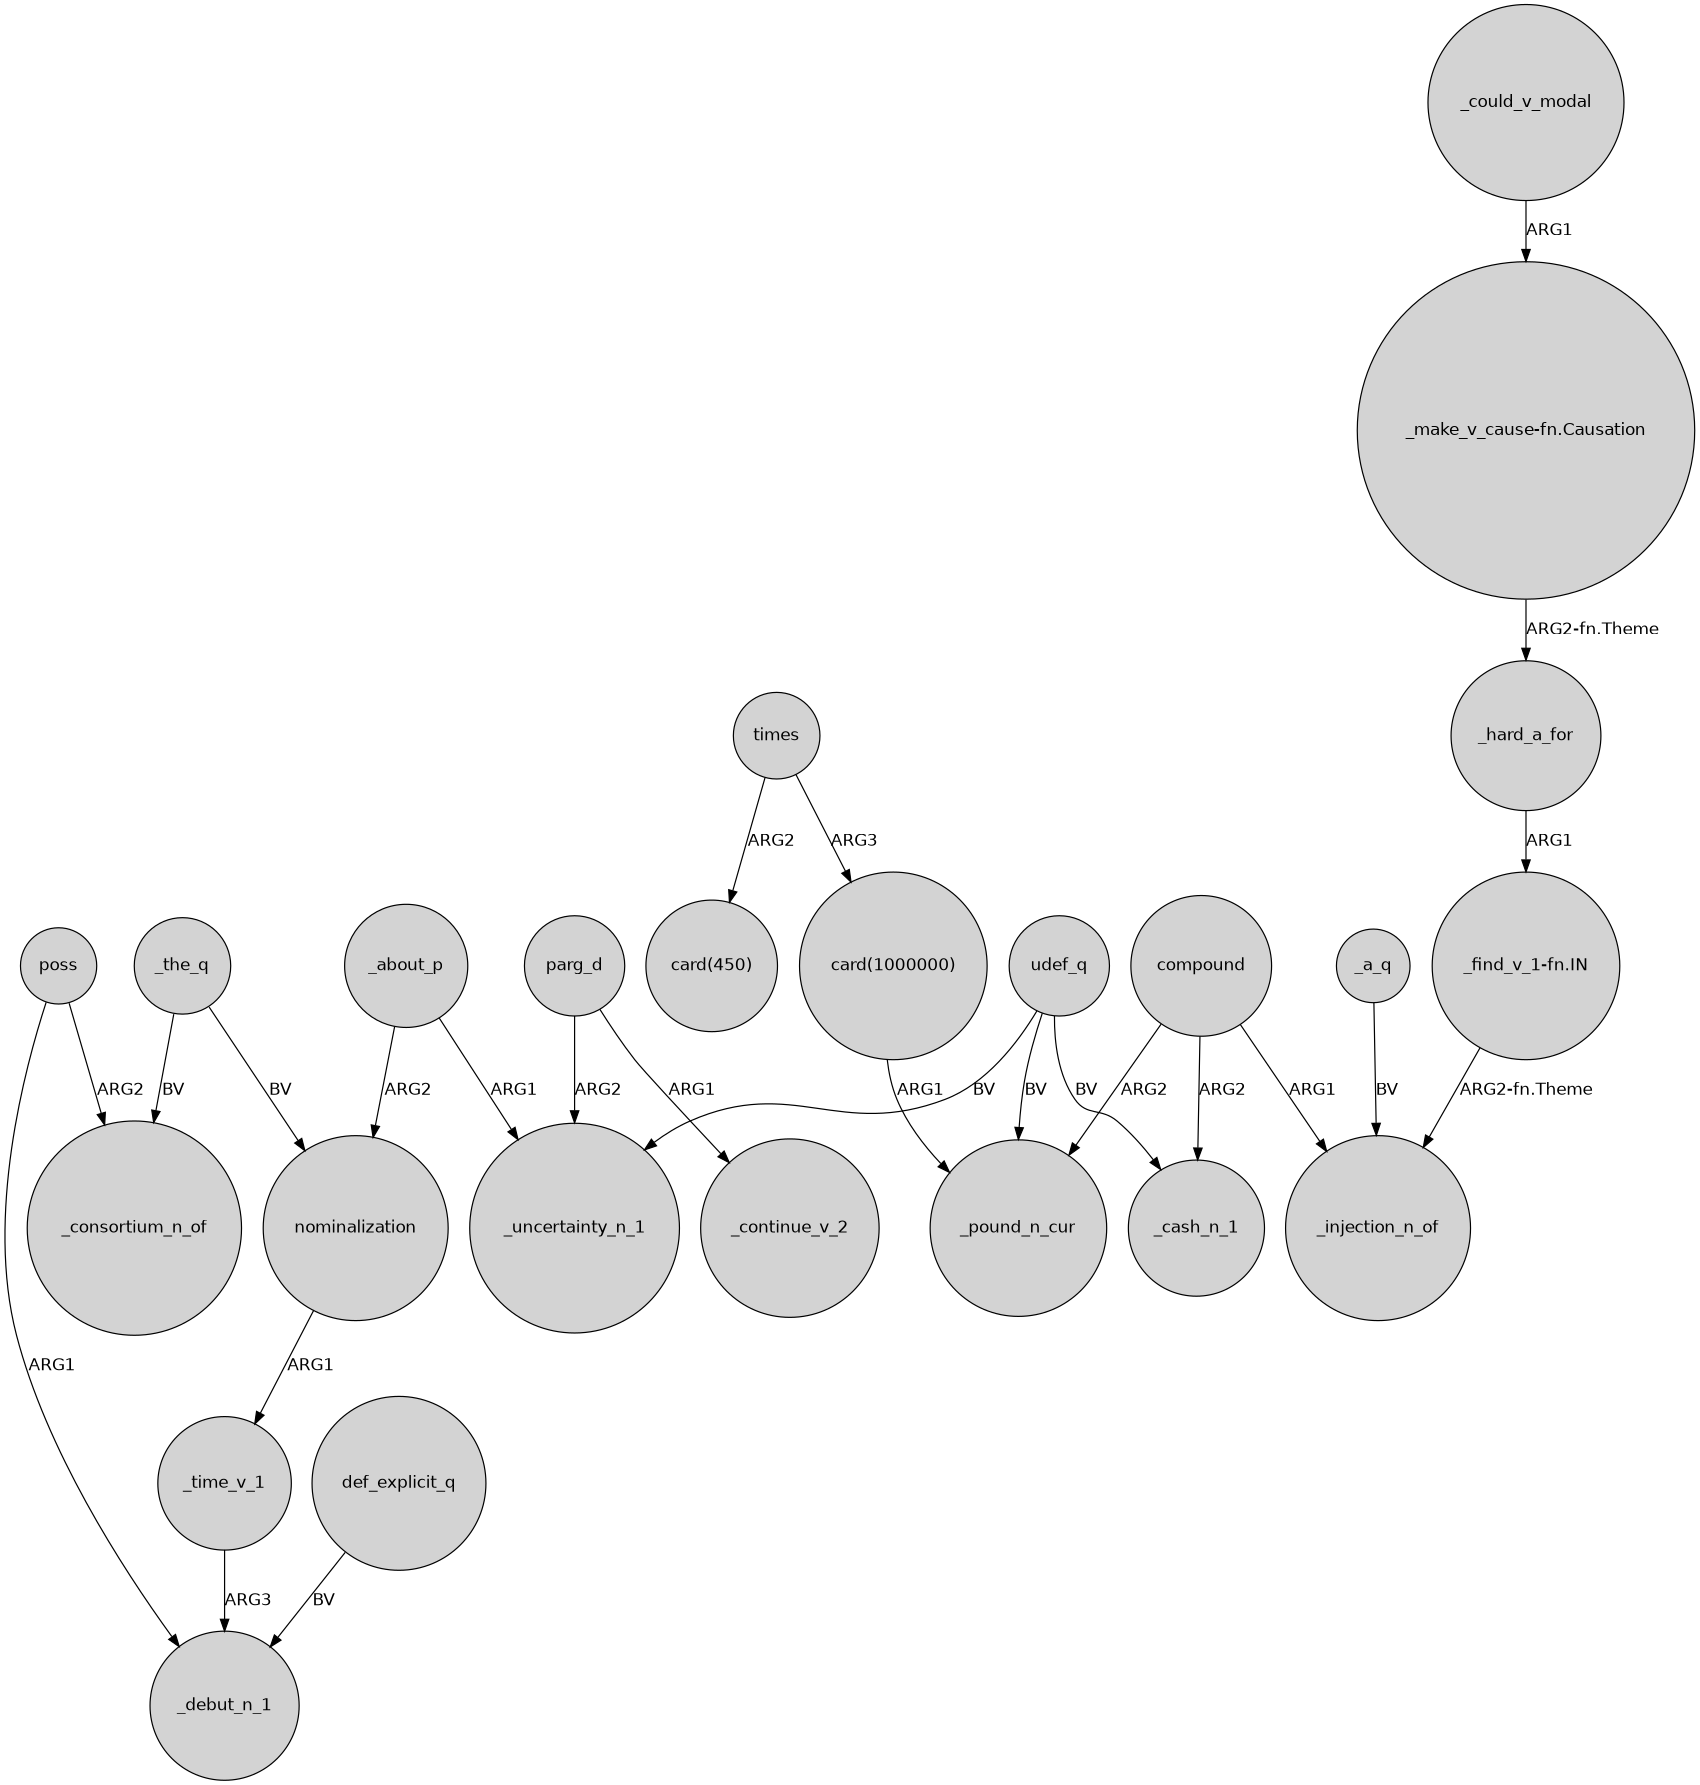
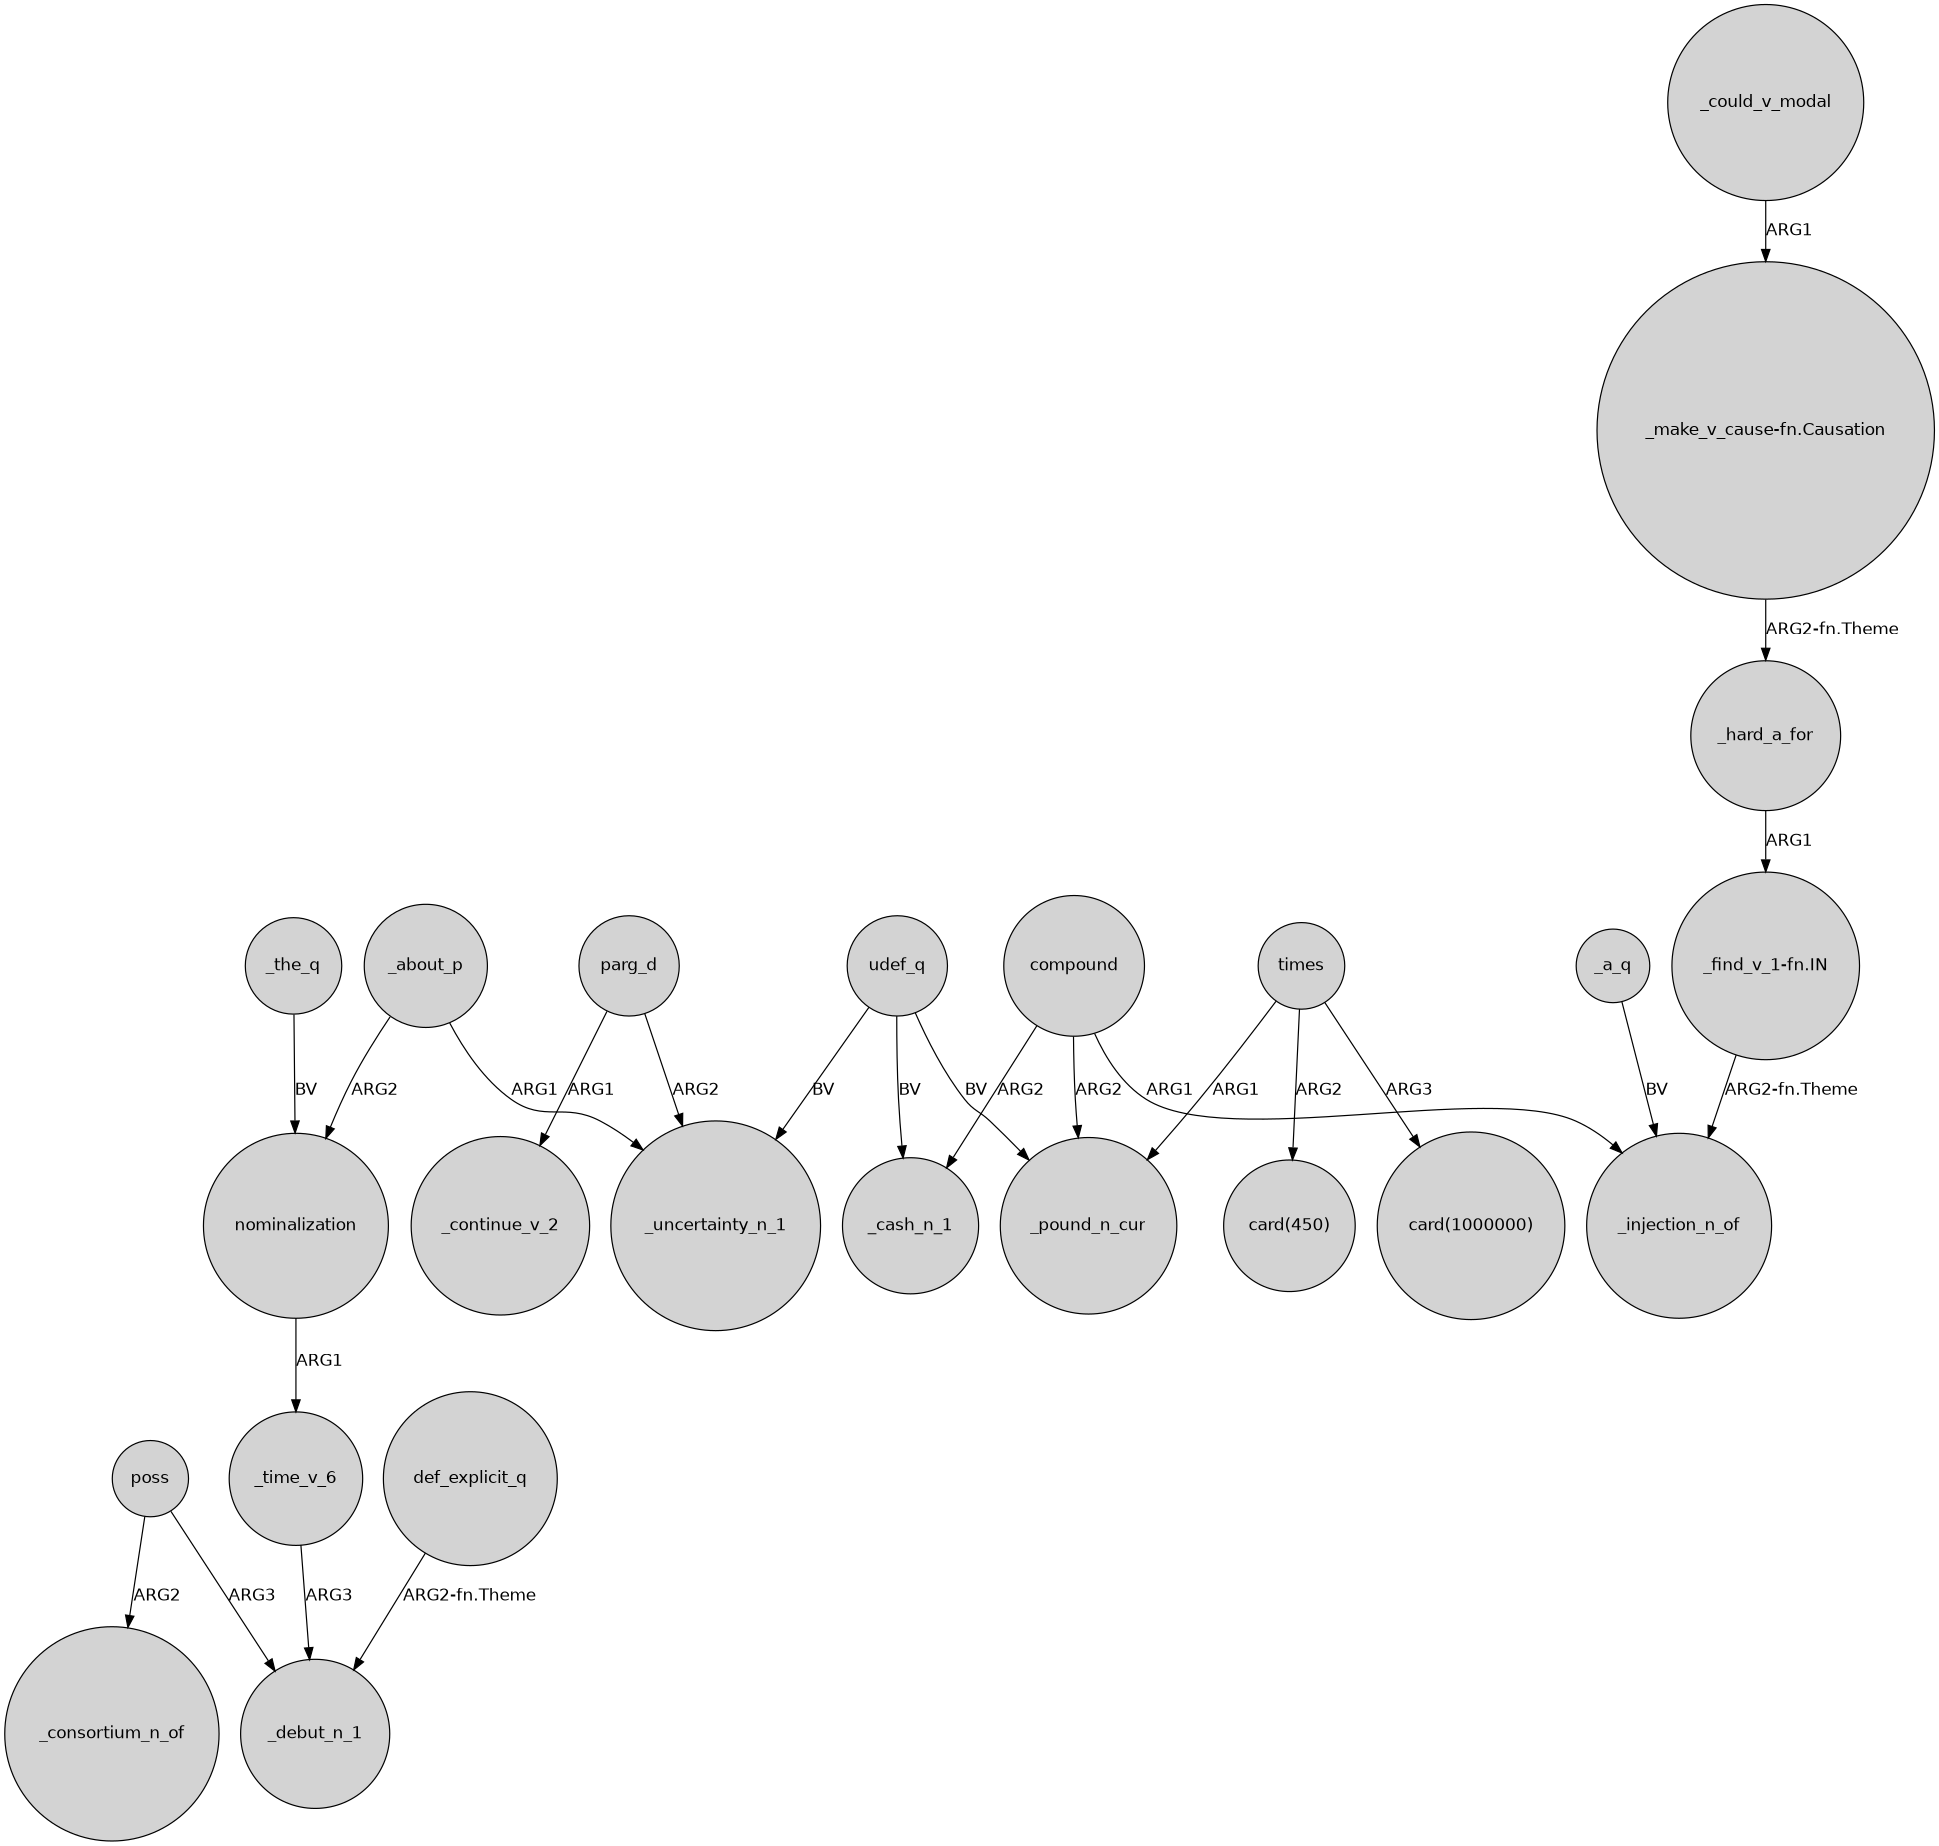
edge "_the_q" -> "_consortium_n_of": removed, label "BV"
edge "card(1000000)" -> "_pound_n_cur": now "times" -> "_pound_n_cur"
edge "poss" -> "_debut_n_1": label "ARG1" -> "ARG3"
node "_time_v_1": label "_time_v_1" -> "_time_v_6"
edge "def_explicit_q" -> "_debut_n_1": label "BV" -> "ARG2-fn.Theme"
